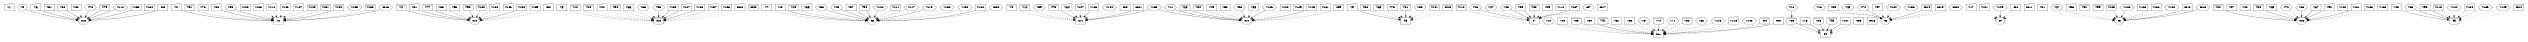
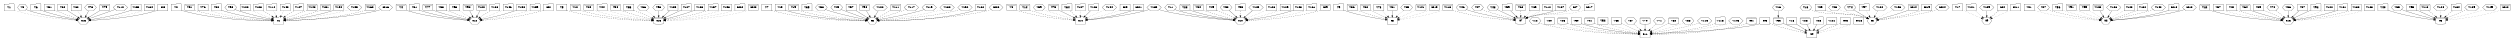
node "v50": removed
node "v28": shape cylinder -> folder
